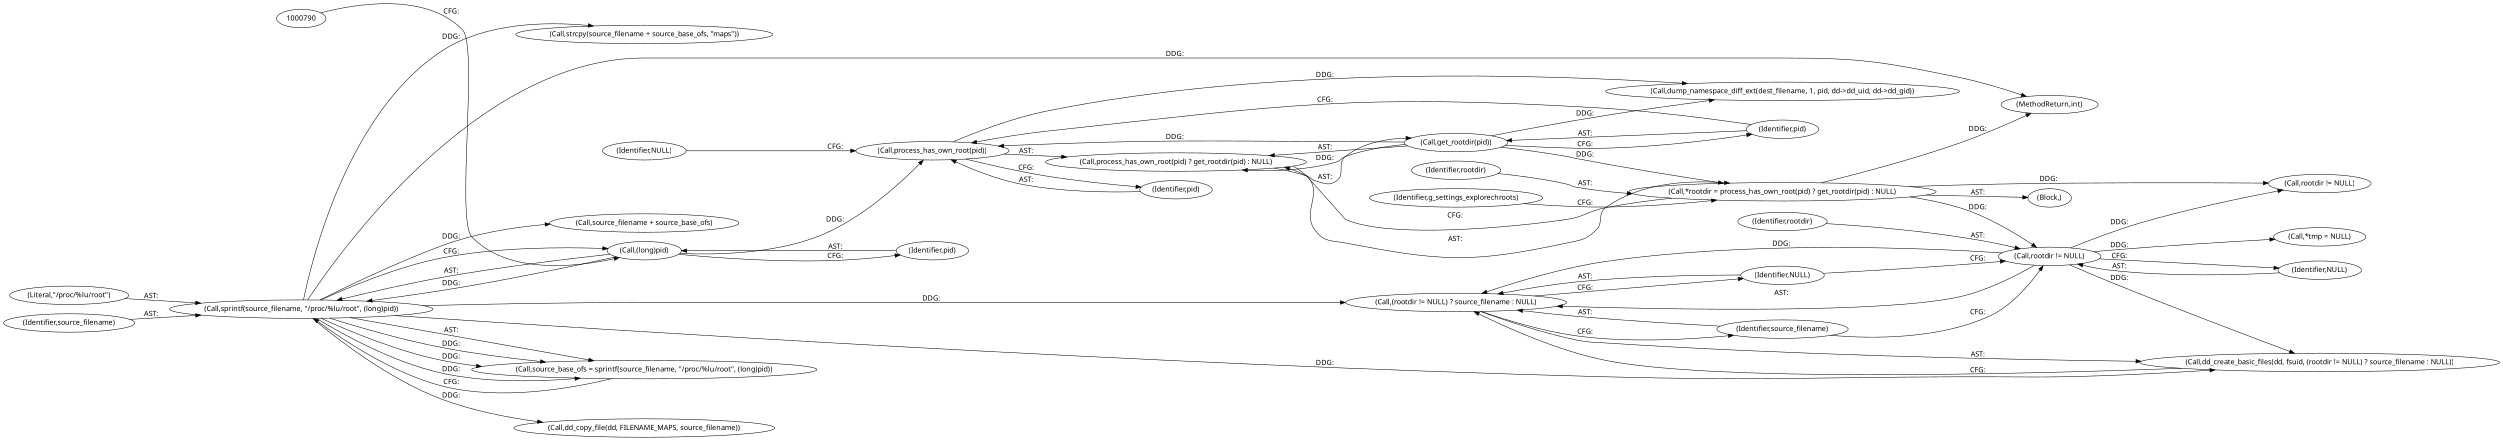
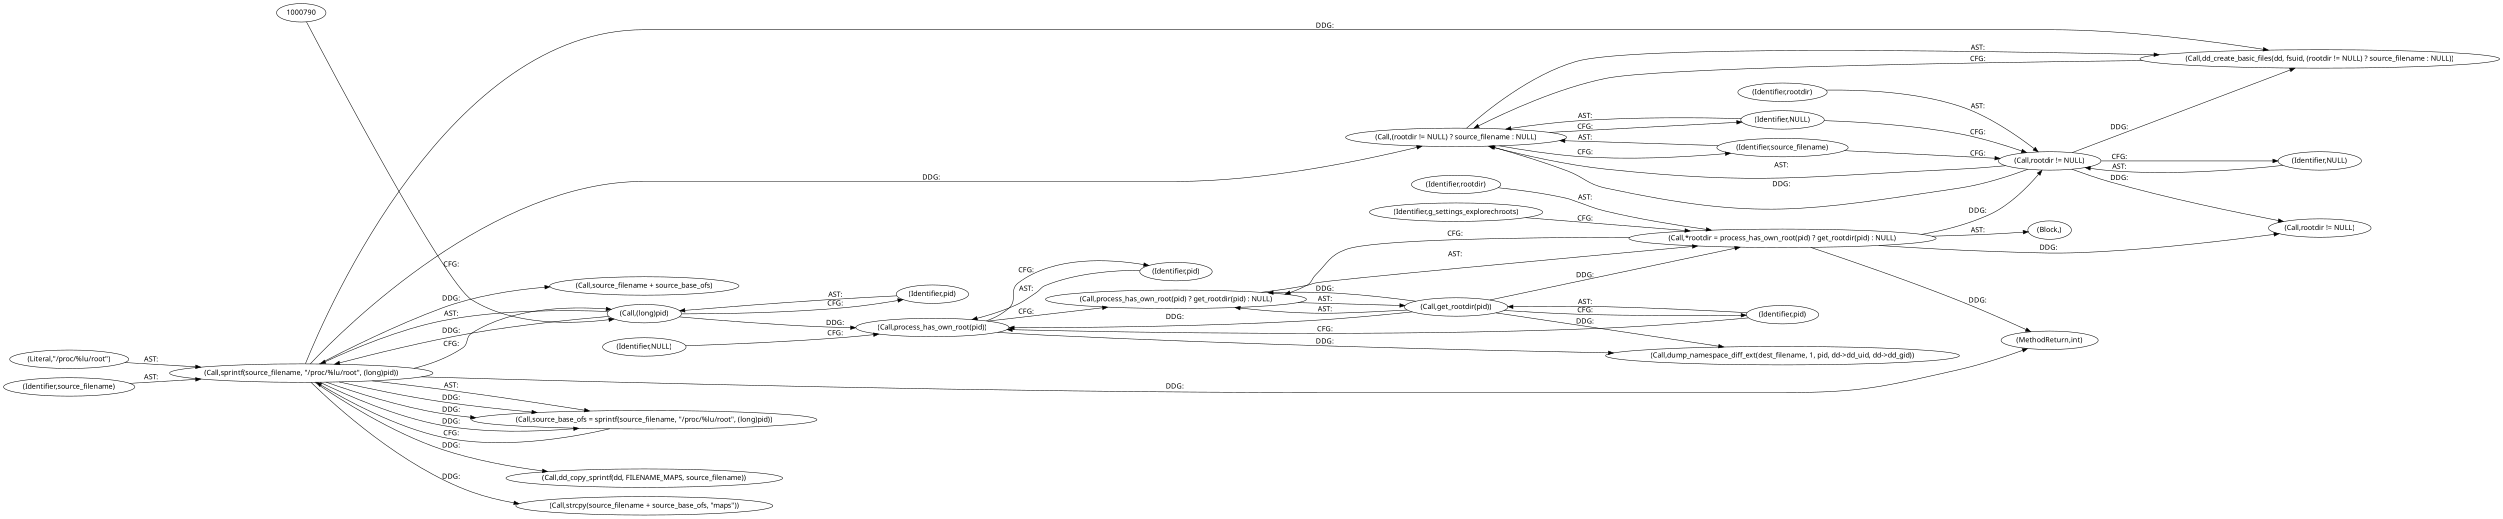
edge "(Call,process_has_own_root(pid))" -> "(Call,process_has_own_root(pid) ? get_rootdir(pid) : NULL)": label "AST: " -> "CFG: "
node "(Call,*tmp = NULL)": removed
node "(Call,dd_copy_file(dd, FILENAME_MAPS, source_filename))": label "(Call,dd_copy_file(dd, FILENAME_MAPS, source_filename))" -> "(Call,dd_copy_sprintf(dd, FILENAME_MAPS, source_filename))"
